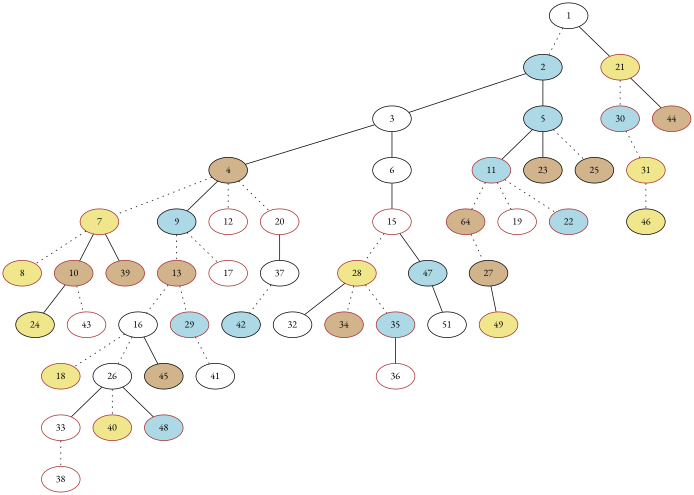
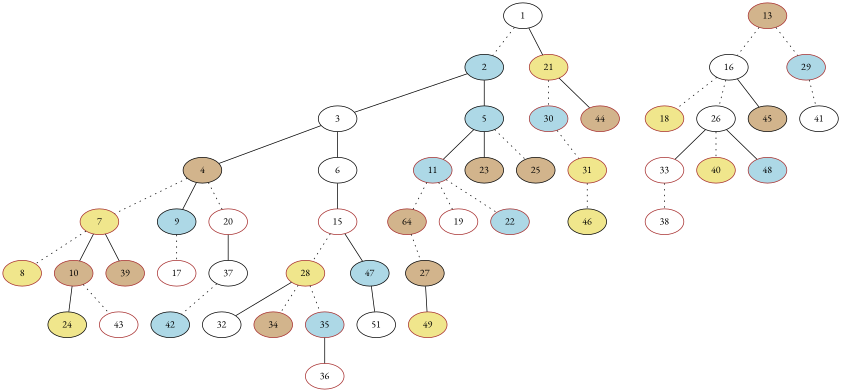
node "12": removed
edge "9" -- "13": removed
